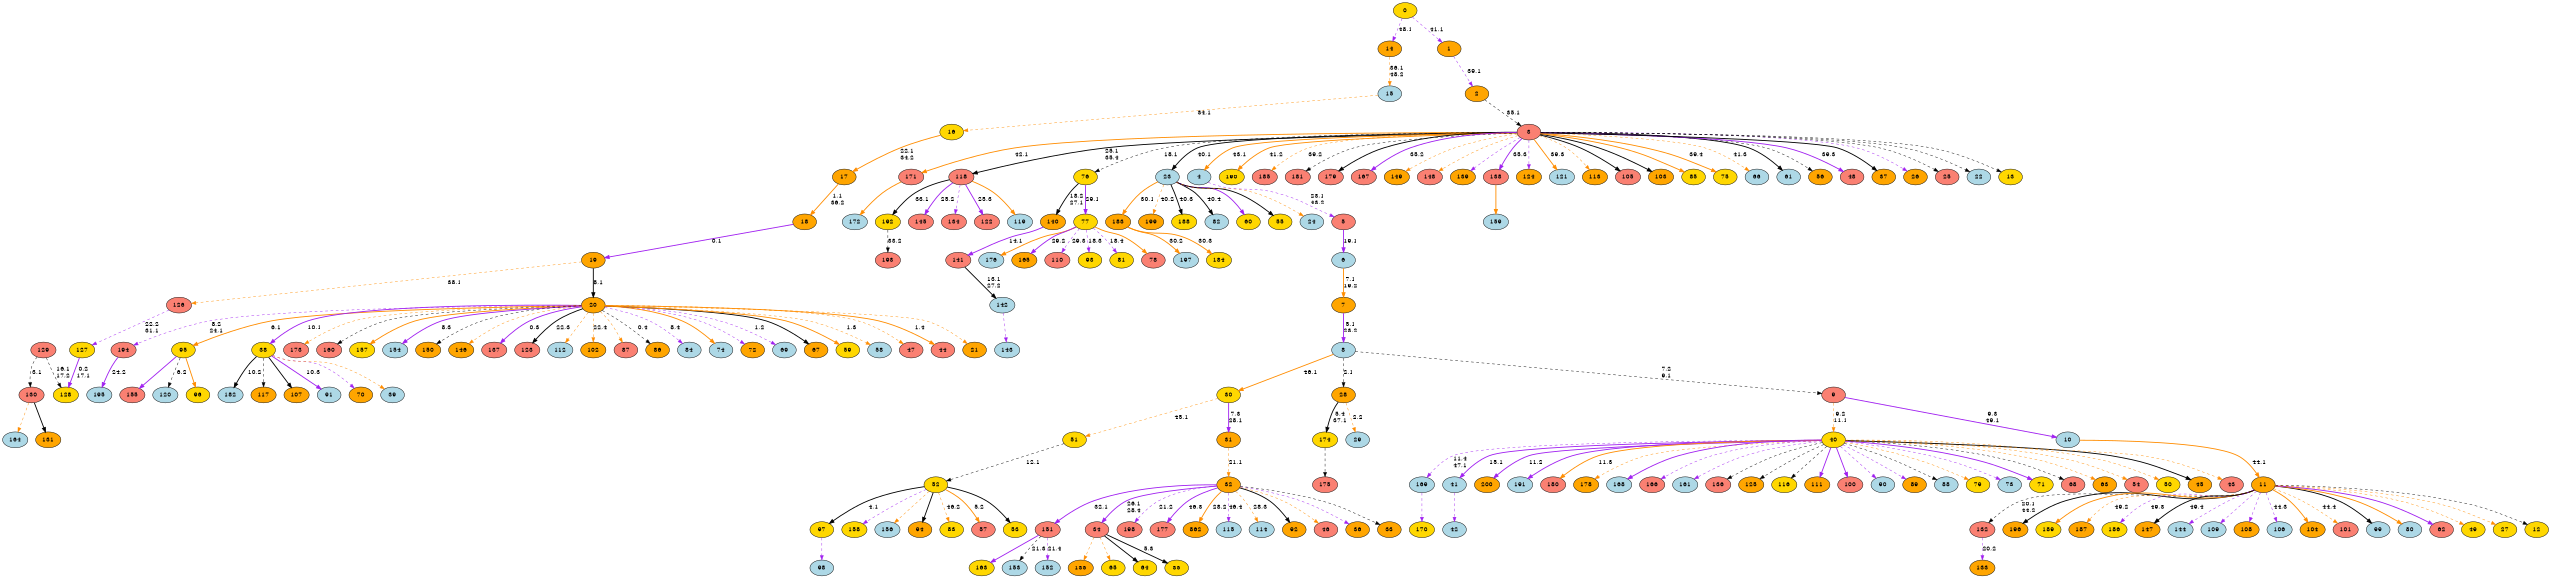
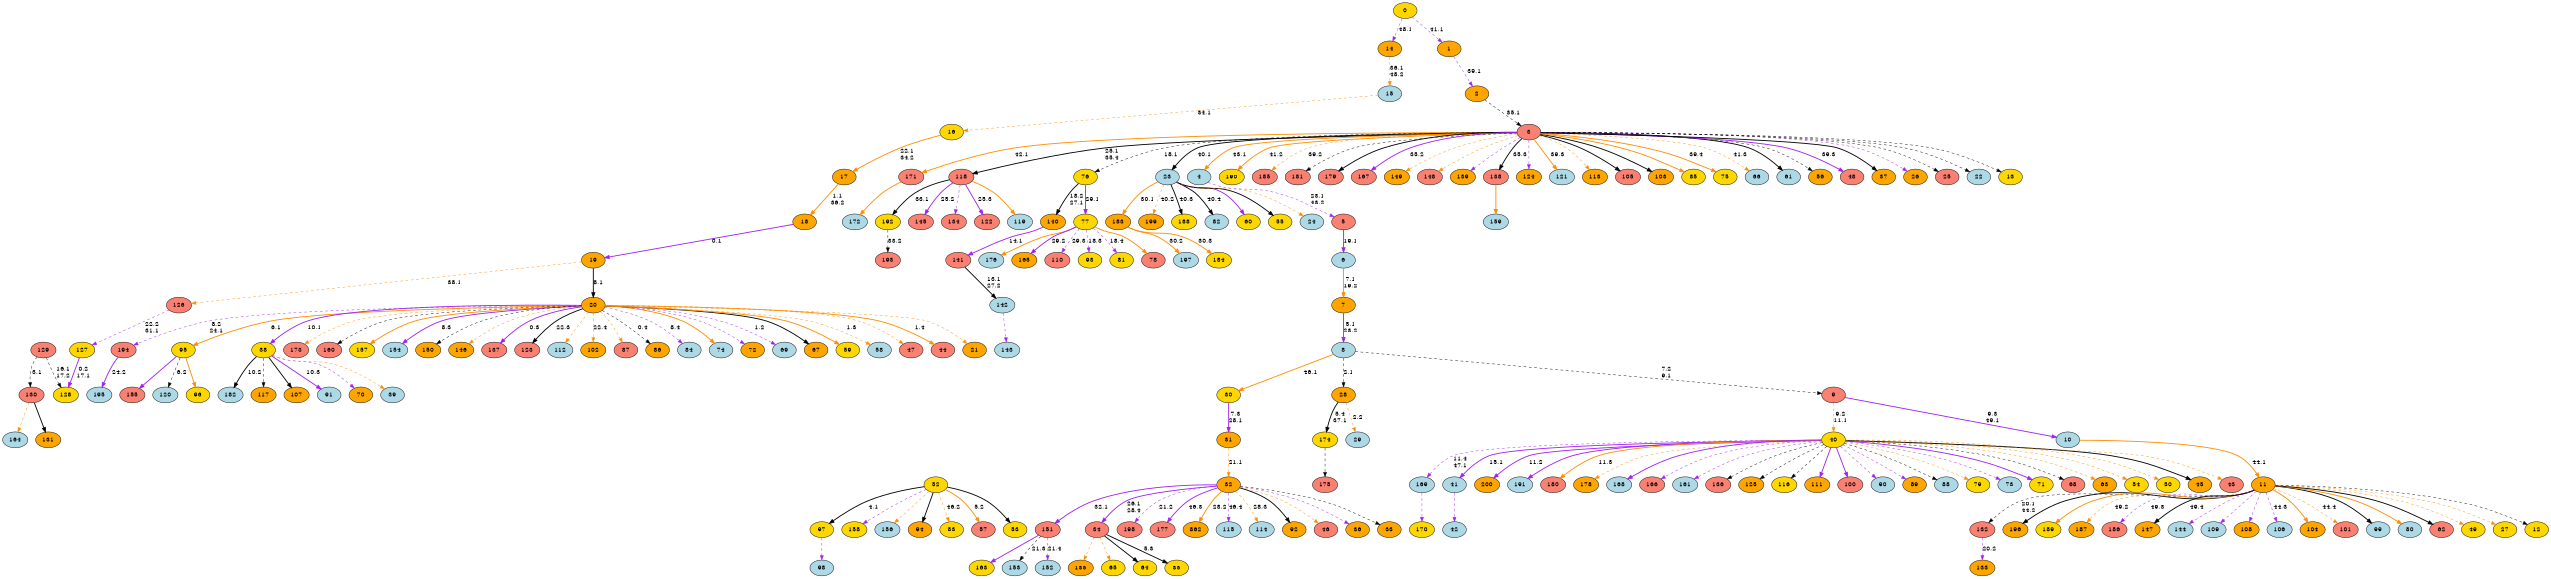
edge "3" -> "138": color purple -> black
node "51": removed
node "54": fillcolor salmon -> gold
edge "11" -> "62": color purple -> black
node "186": fillcolor gold -> salmon
